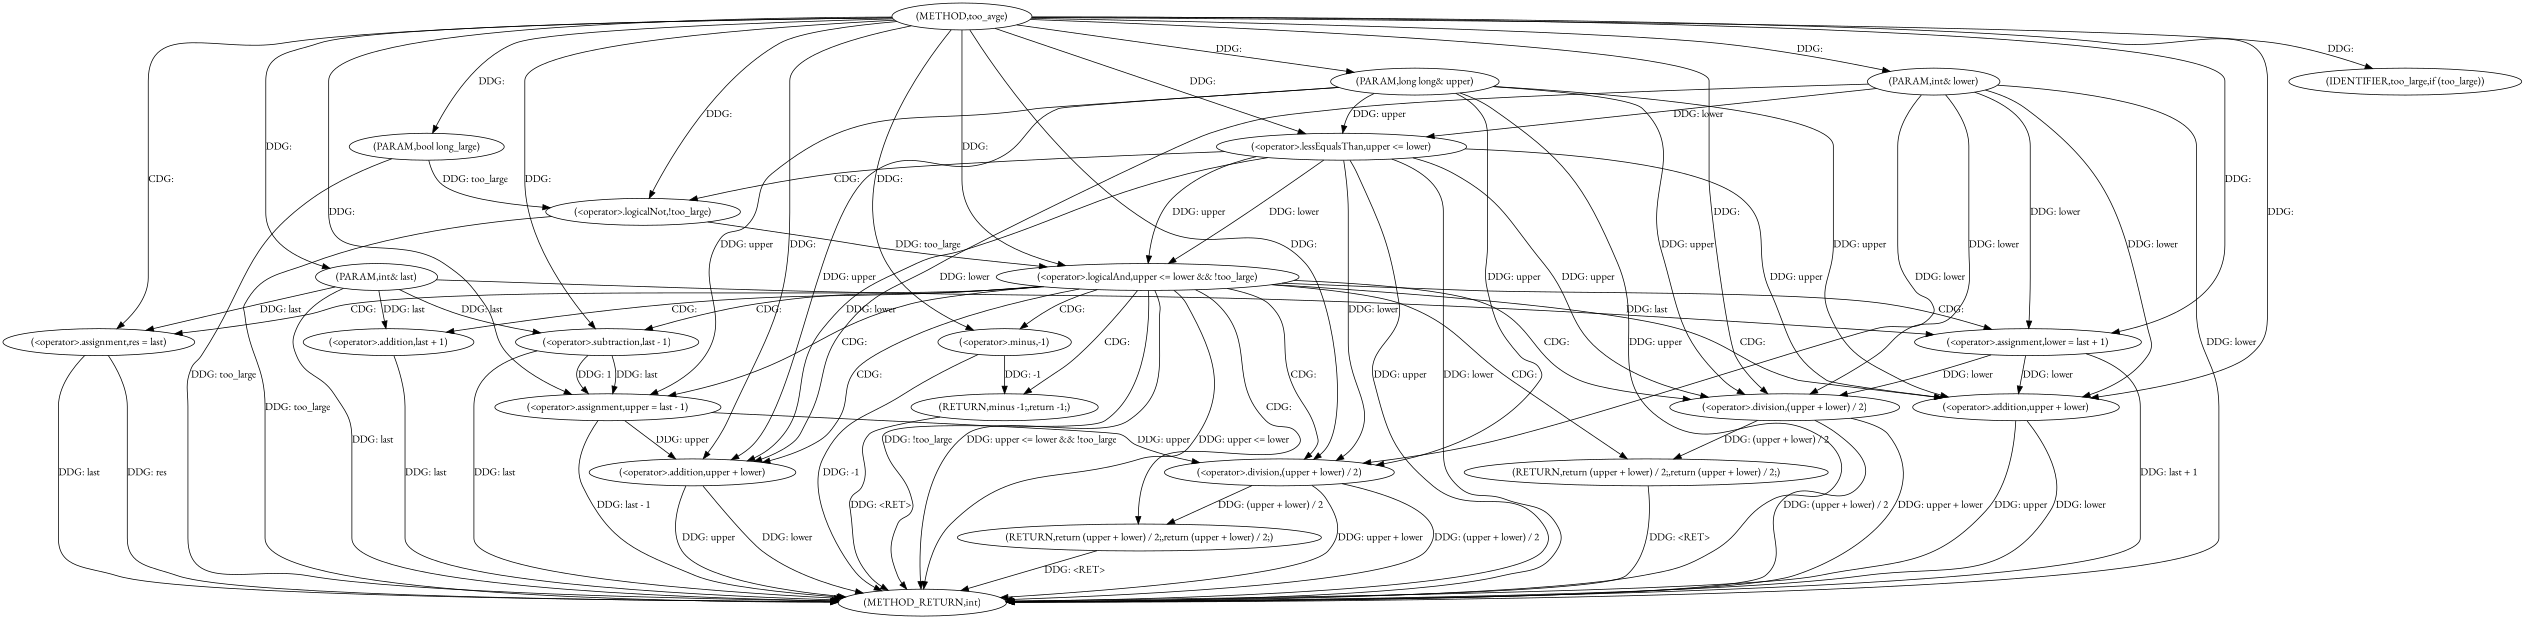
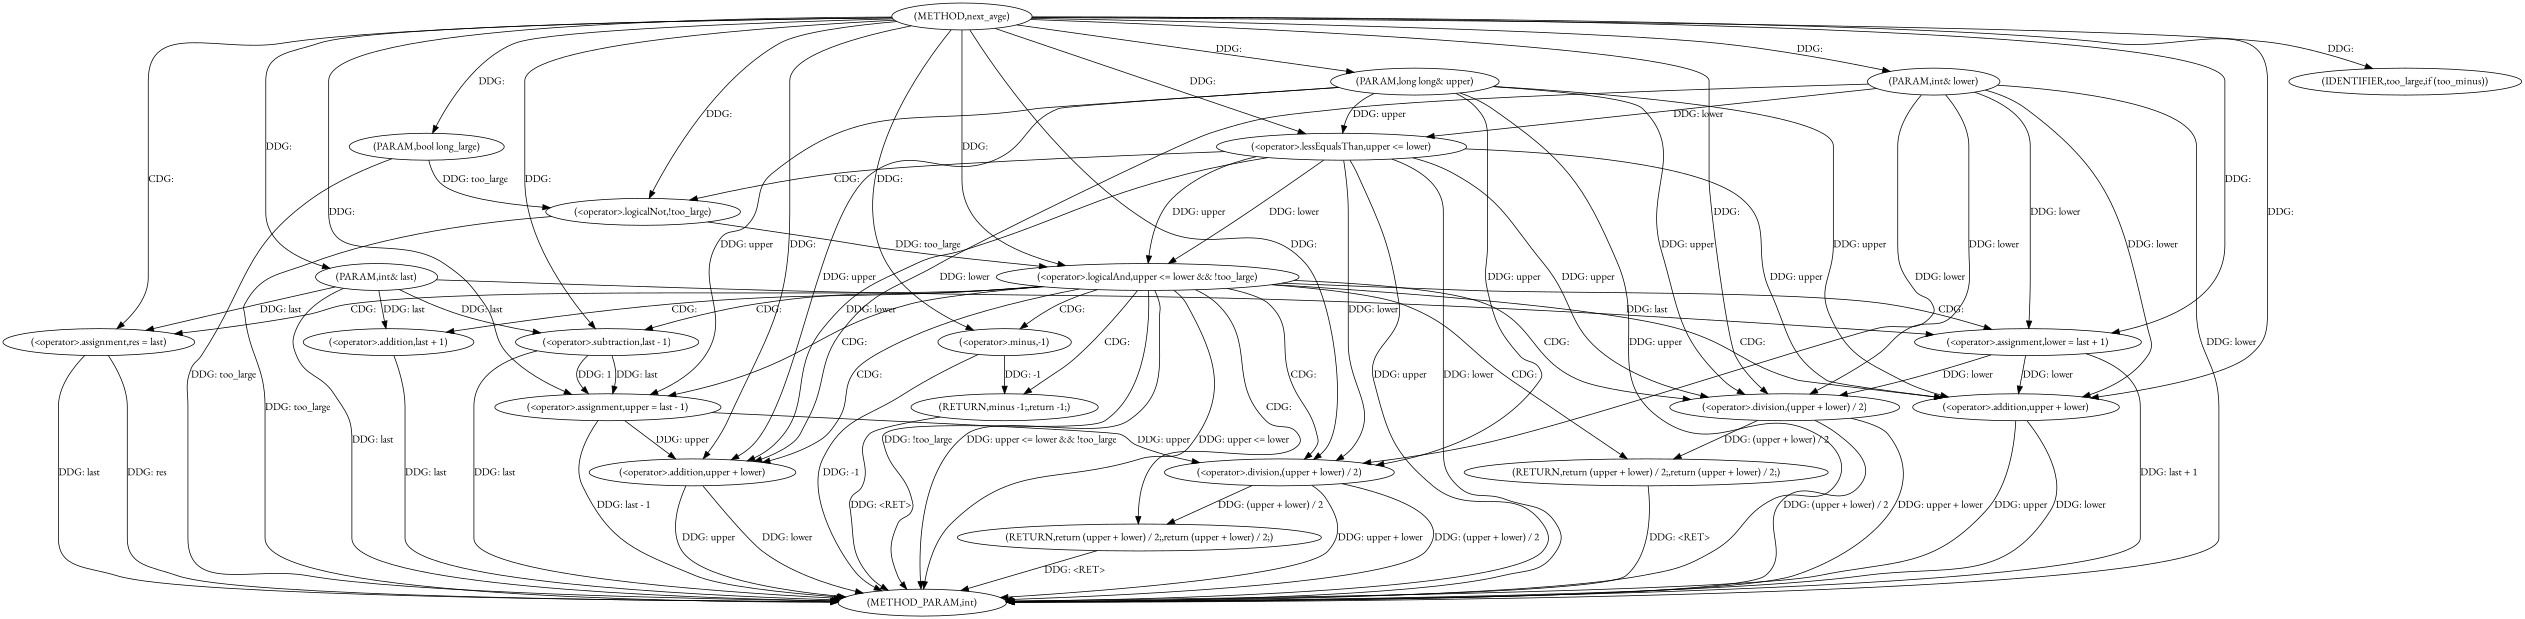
node "(METHOD,too_avge)": label "(METHOD,too_avge)" -> "(METHOD,next_avge)"
node "(IDENTIFIER,too_large,if (too_large))": label "(IDENTIFIER,too_large,if (too_large))" -> "(IDENTIFIER,too_large,if (too_minus))"
node "(METHOD_RETURN,int)": label "(METHOD_RETURN,int)" -> "(METHOD_PARAM,int)"
